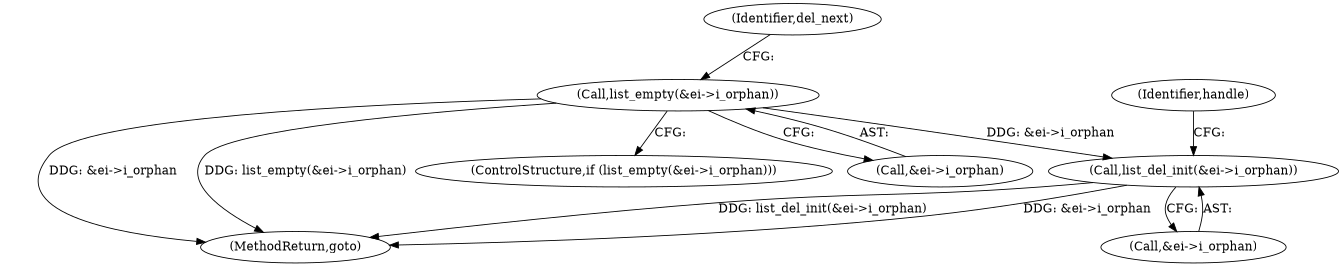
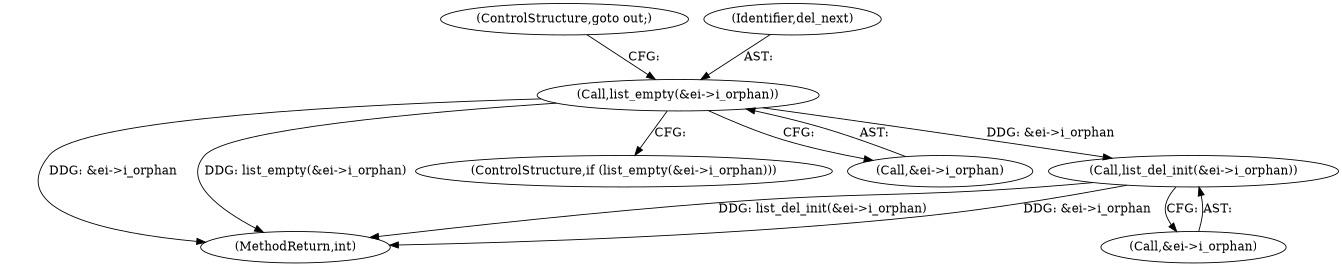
node "(ControlStructure,goto out;)": added
edge "(Identifier,del_next)" -> "(Call,list_empty(&ei->i_orphan))": label "CFG: " -> "AST: "
node "(Identifier,handle)": removed
node "(MethodReturn,goto)": label "(MethodReturn,goto)" -> "(MethodReturn,int)"
